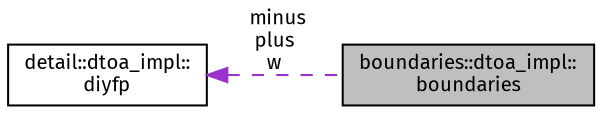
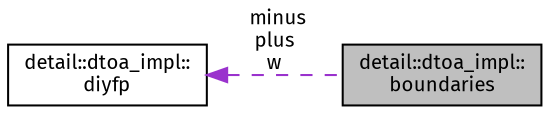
node "boundaries::dtoa_impl:: boundaries": label "boundaries::dtoa_impl:: boundaries" -> "detail::dtoa_impl:: boundaries"
